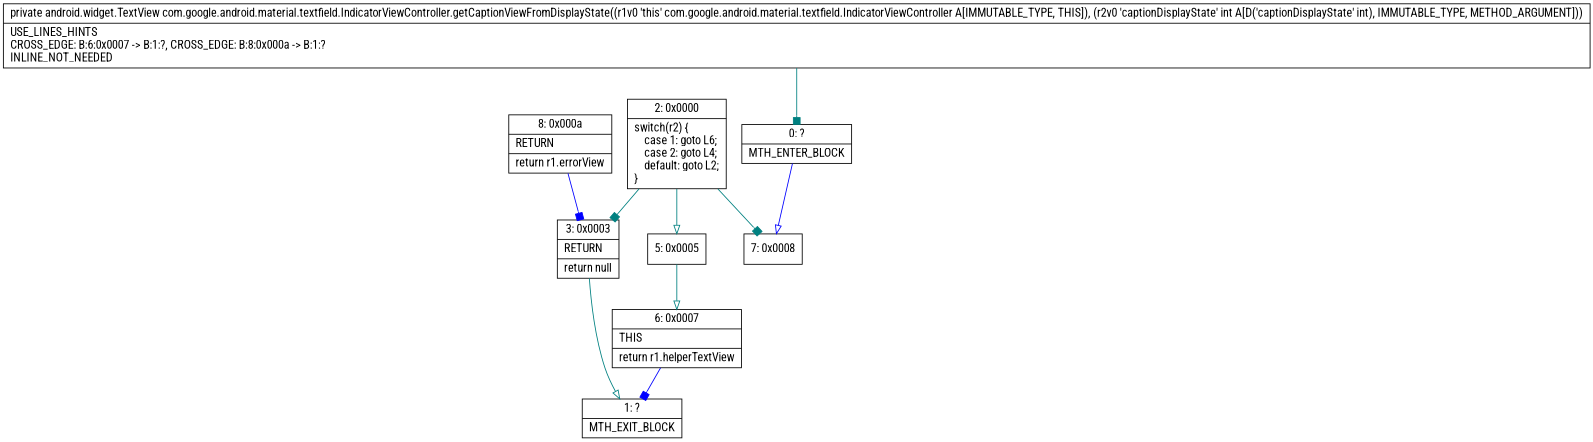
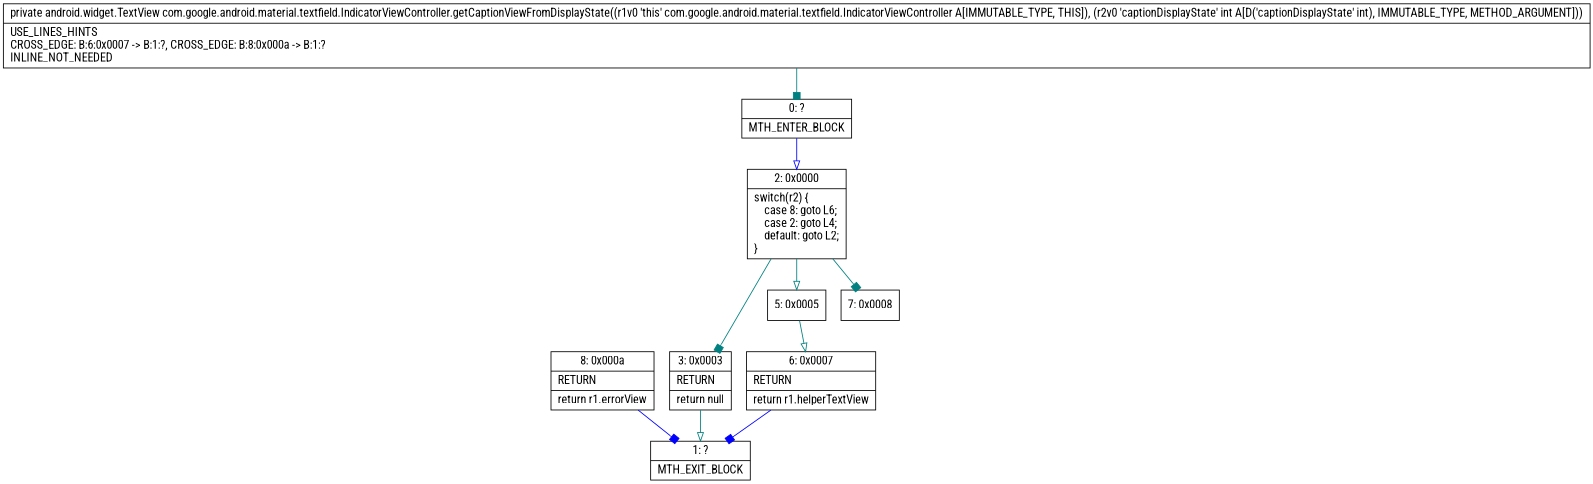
node "2: 0x0000": text "case 1: goto L6;" -> "case 8: goto L6;"
edge "8: 0x000a" -> "3: 0x0003": now "8: 0x000a" -> "1: ?"
edge "0: ?" -> "7: 0x0008": now "0: ?" -> "2: 0x0000"
node "6: 0x0007": text "THIS" -> "RETURN"
